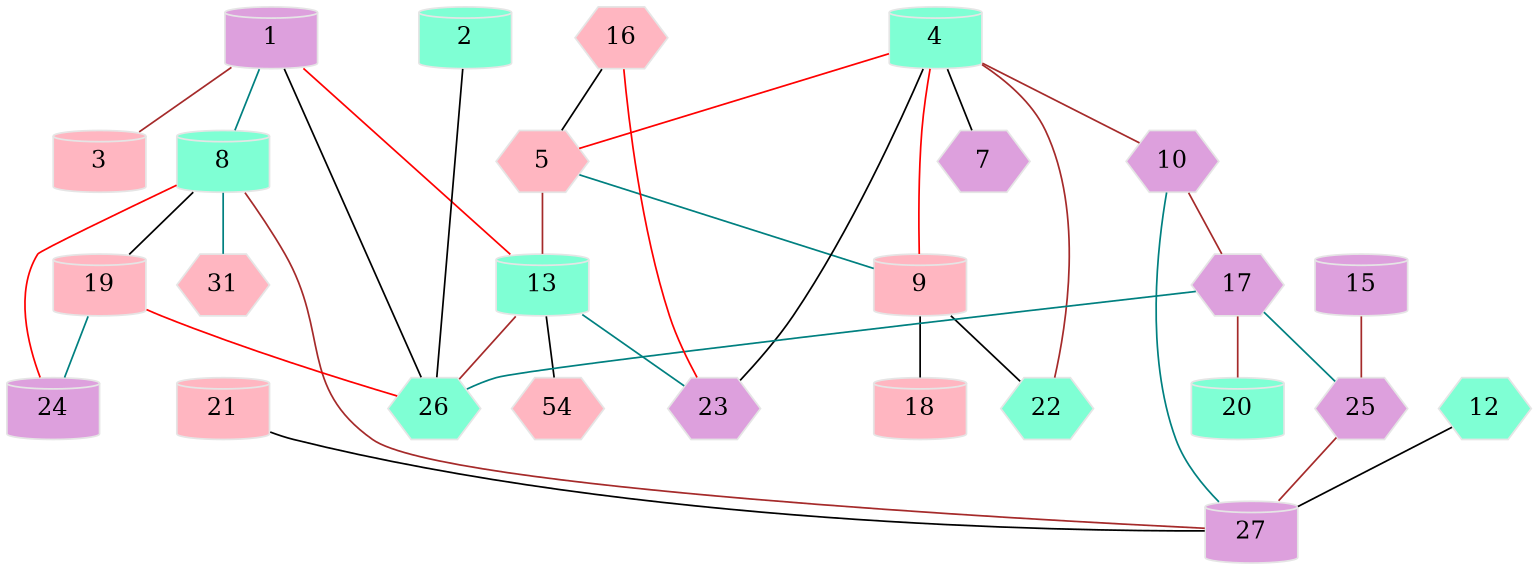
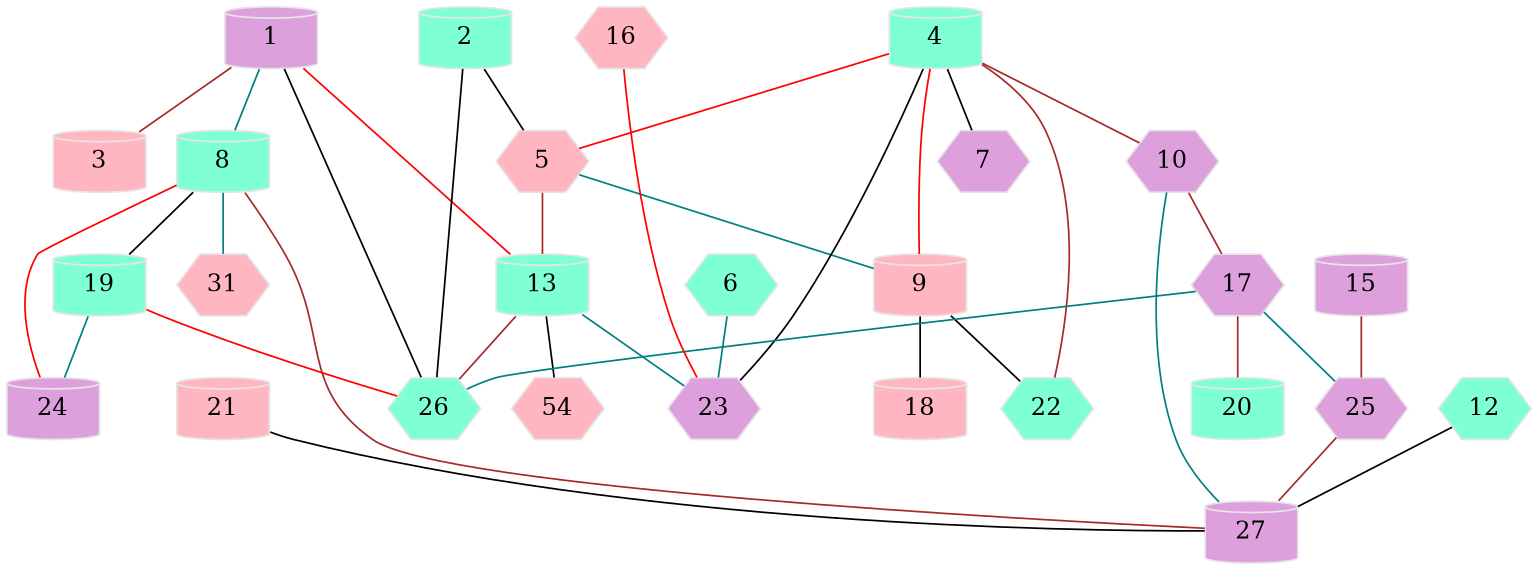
edge "16" -- "5": now "2" -- "5"
node "19": fillcolor lightpink -> aquamarine
node "6": added
